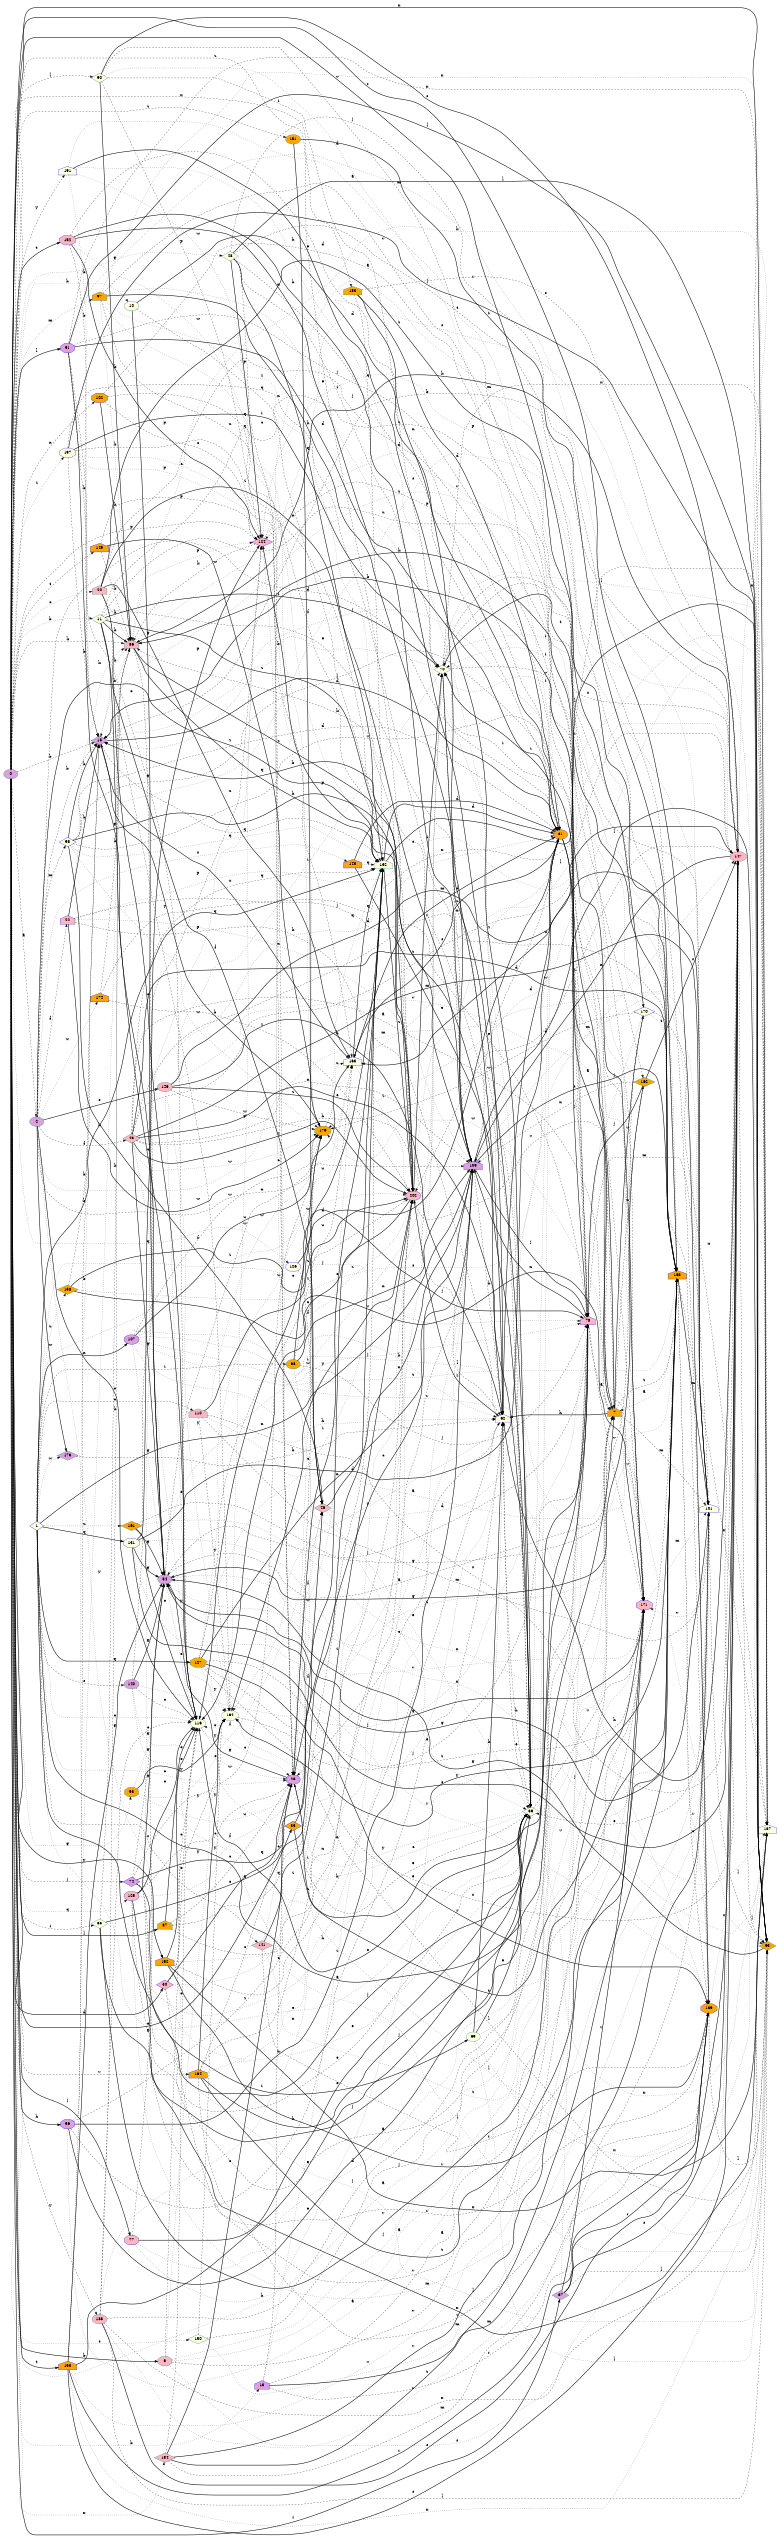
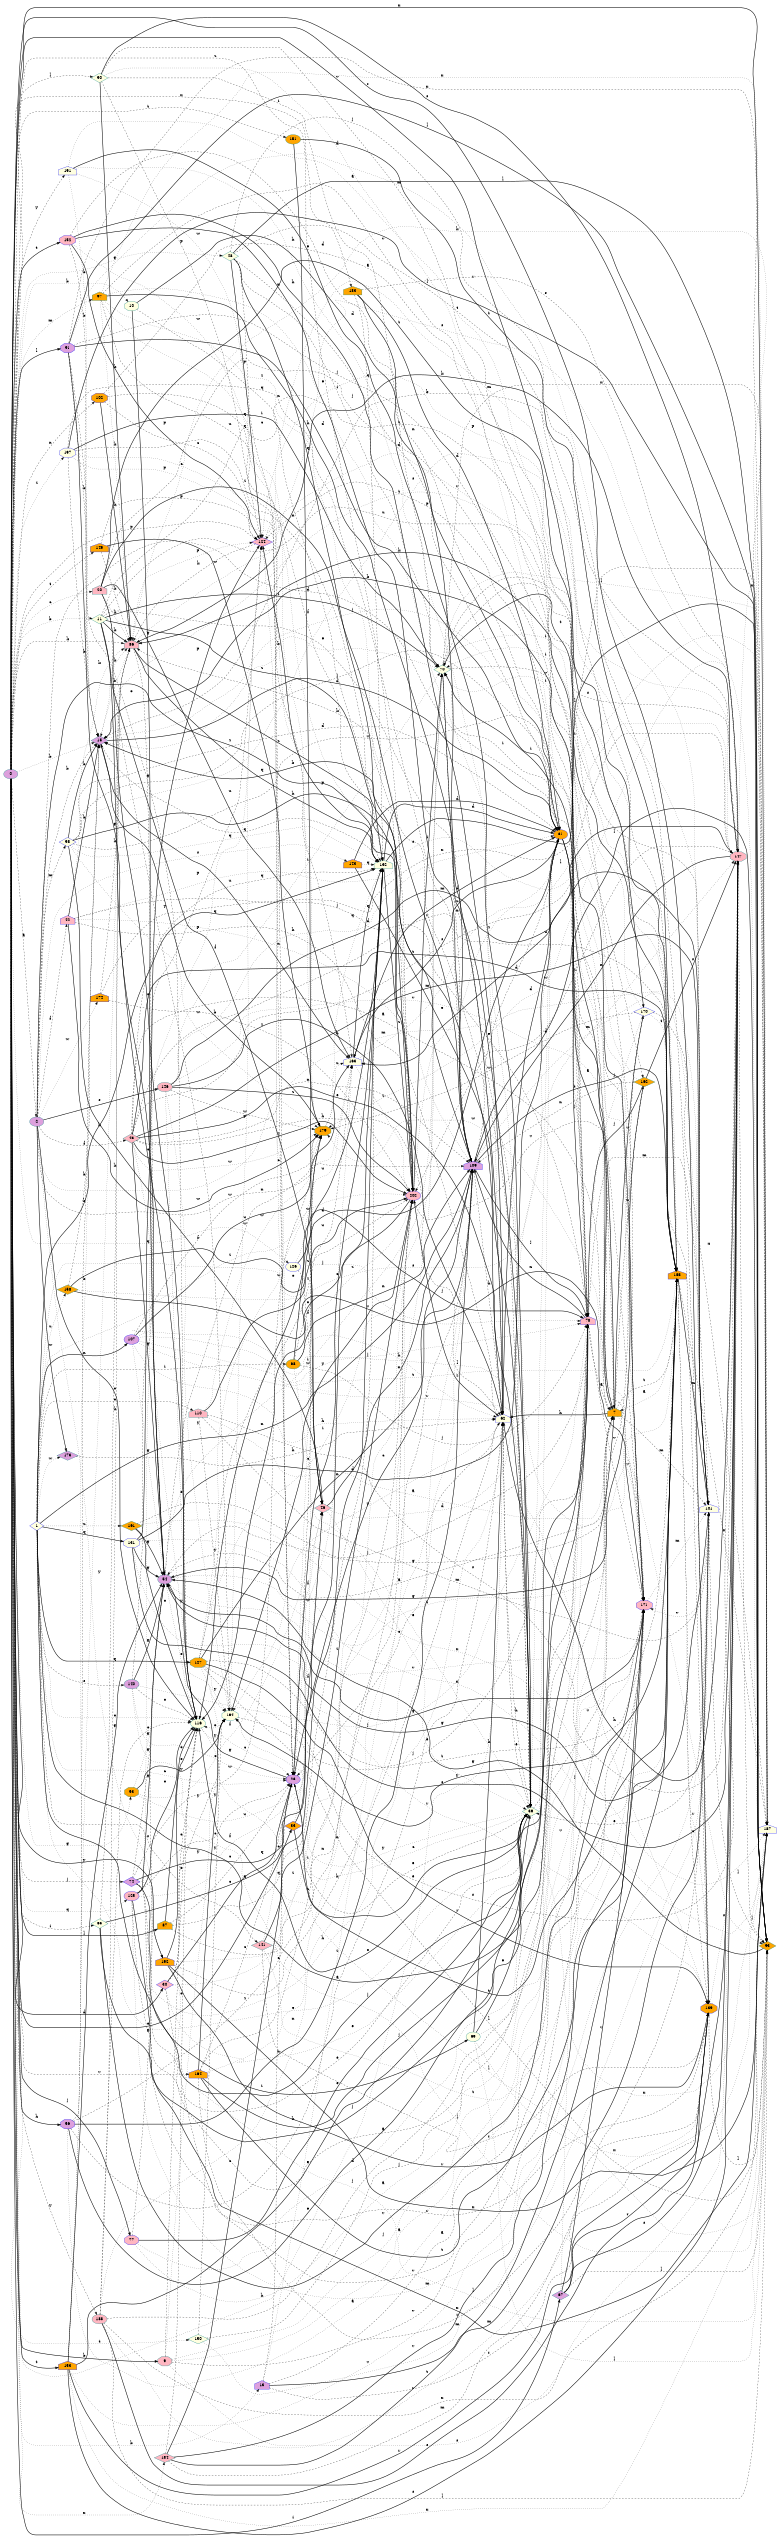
edge "0" -> "15": style dashed -> dotted
node "22": label "22" -> "42"
